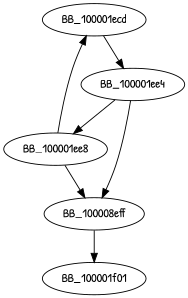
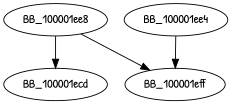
edge "BB_100001ecd" -> "BB_100001ee4": removed
edge "BB_100001ee4" -> "BB_100001ee8": removed
node "BB_100008eff": label "BB_100008eff" -> "BB_100001eff"
node "BB_100001f01": removed
